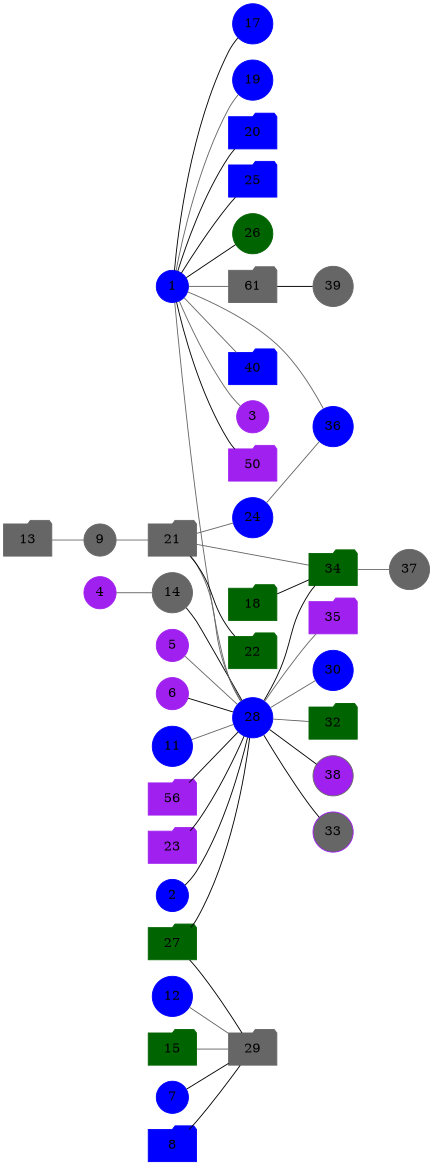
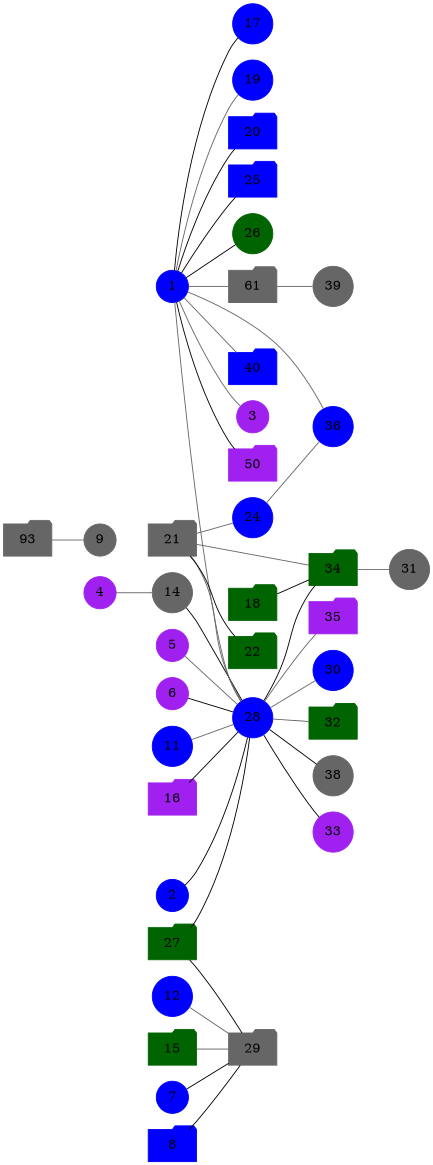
edge "61" -- "39": color black -> gray40
node "13": label "13" -> "93"
edge "9" -- "21": removed
node "37": label "37" -> "31"
node "38": fillcolor purple -> gray40
node "56": label "56" -> "16"
node "33": fillcolor gray40 -> purple
node "23": removed
